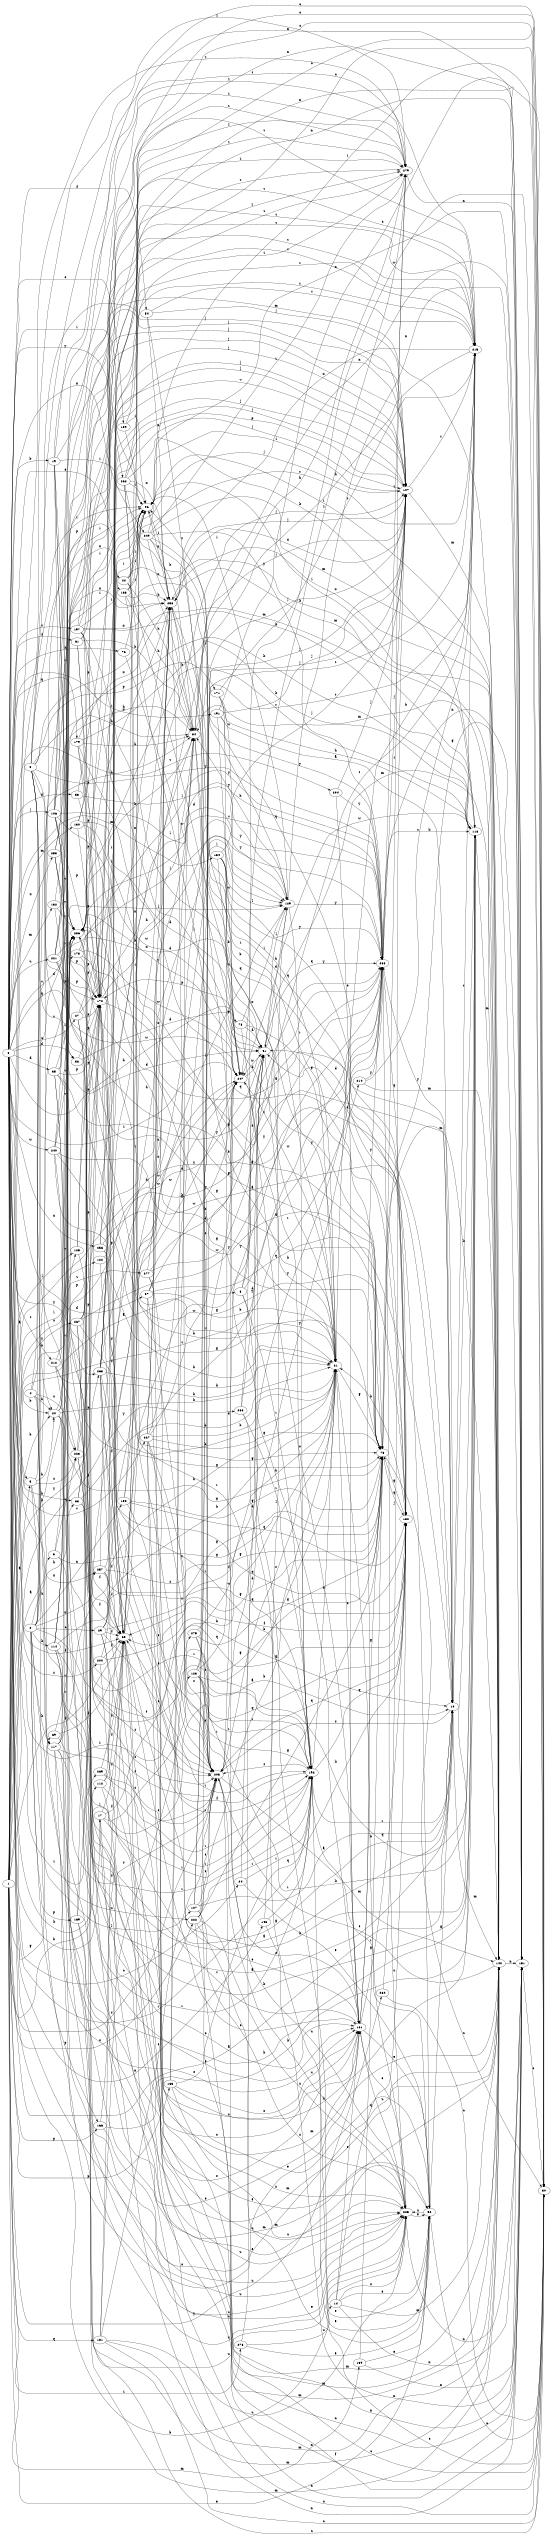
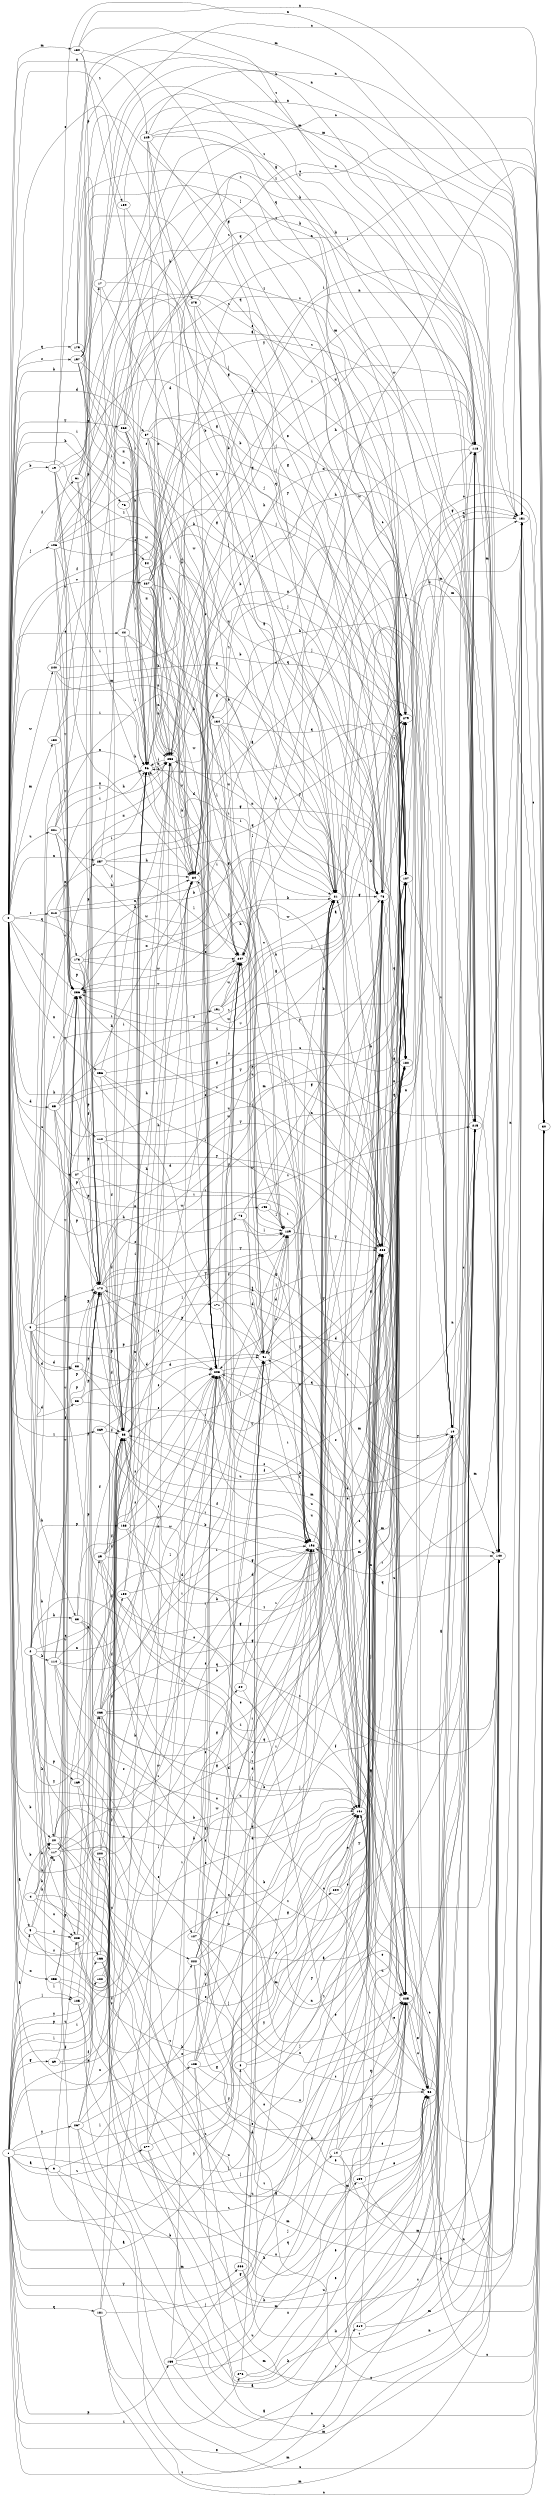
edge "127" -> "192": now "222" -> "192"
node "264": removed
edge "1" -> "10": removed, label "a"
